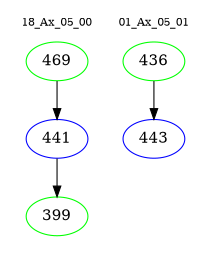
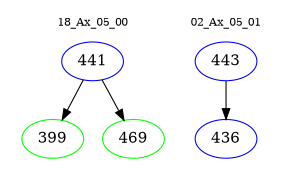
cluster "01_Ax_05_01": label "01_Ax_05_01" -> "02_Ax_05_01"
node "436": color green -> blue
edge "469" -> "441": reversed
edge "436" -> "443": reversed
